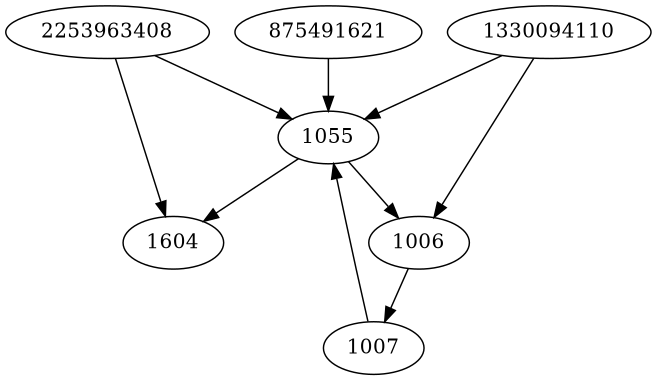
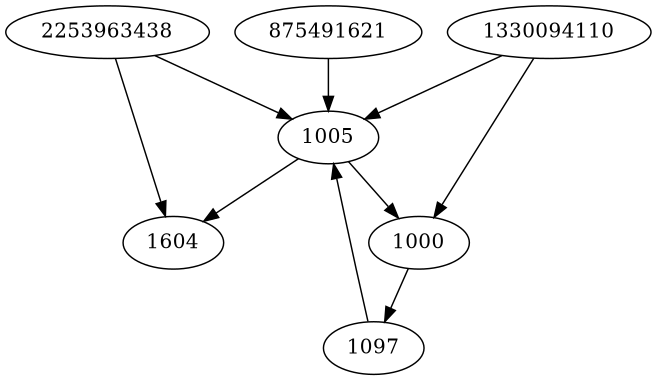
node "2253963408": label "2253963408" -> "2253963438"
node "1055": label "1055" -> "1005"
node "1006": label "1006" -> "1000"
node "1007": label "1007" -> "1097"
